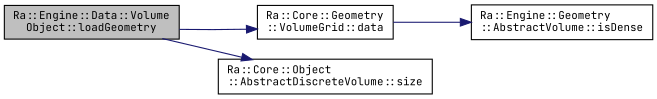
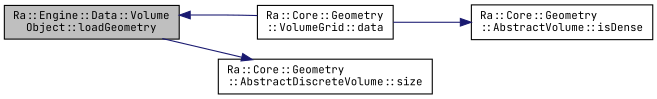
node "Ra::Engine::Geometry ::AbstractVolume::isDense": label "Ra::Engine::Geometry ::AbstractVolume::isDense" -> "Ra::Core::Geometry ::AbstractVolume::isDense"
edge "Ra::Engine::Data::Volume Object::loadGeometry" -> "Ra::Core::Geometry ::VolumeGrid::data": reversed
node "Ra::Core::Object ::AbstractDiscreteVolume::size": label "Ra::Core::Object ::AbstractDiscreteVolume::size" -> "Ra::Core::Geometry ::AbstractDiscreteVolume::size"
